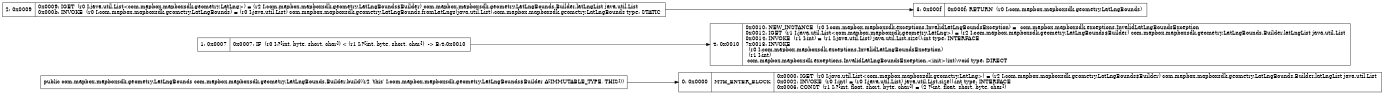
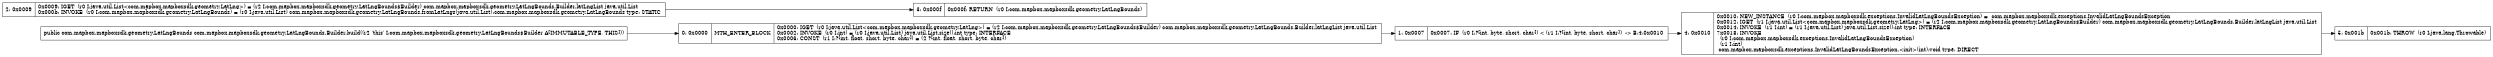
edge "0: 0x0000" -> "1: 0x0007": added
node "5: 0x001b": added
